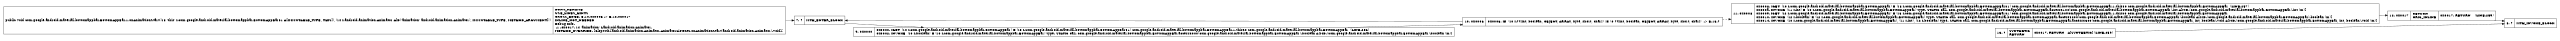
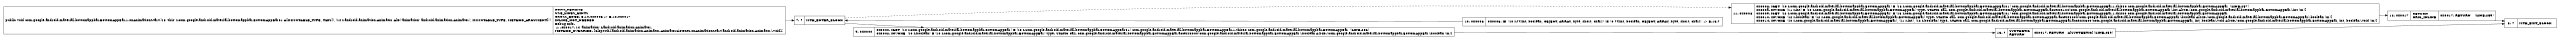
edge "10: 0x0006" -> "11: 0x0008": now "7: ?" -> "11: 0x0008"
node "8: ?": text "MTH_INVOKE_BLOCK" -> "MTH_EXIT_BLOCK"
edge "9: 0x0000" -> "10: 0x0006": now "9: 0x0000" -> "13: ?"
